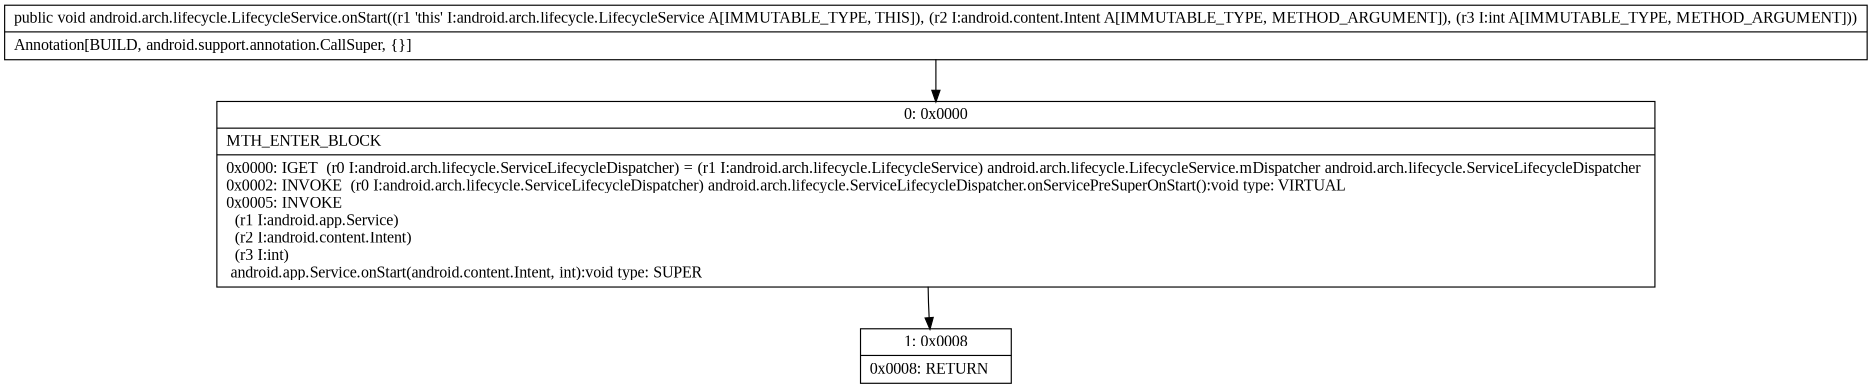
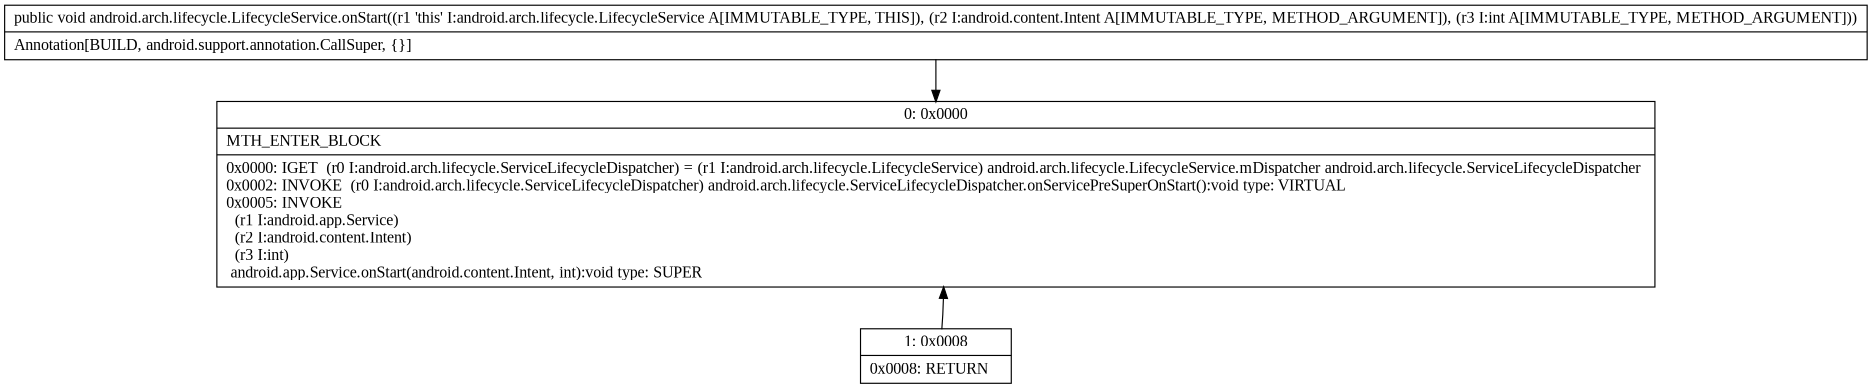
edge "0: 0x0000" -> "1: 0x0008": reversed
